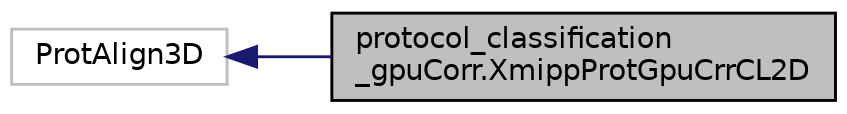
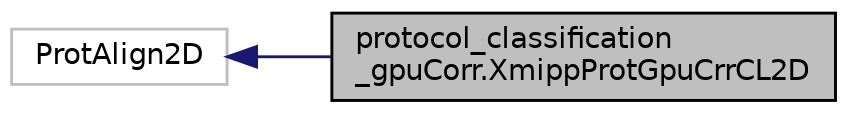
node "ProtAlign3D": label "ProtAlign3D" -> "ProtAlign2D"
